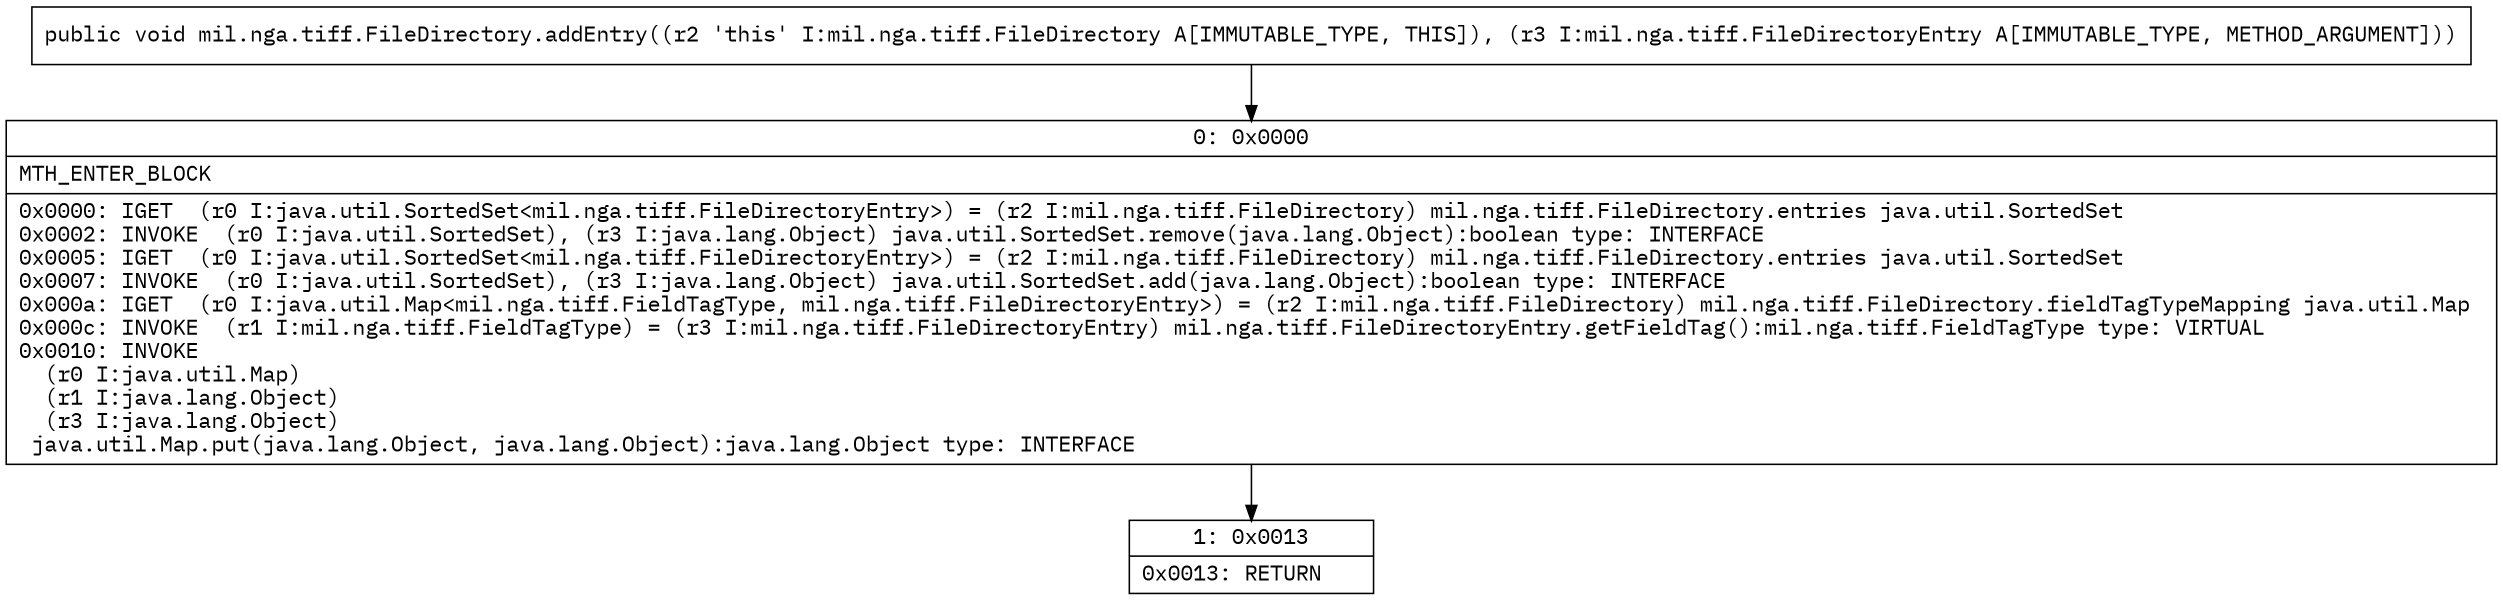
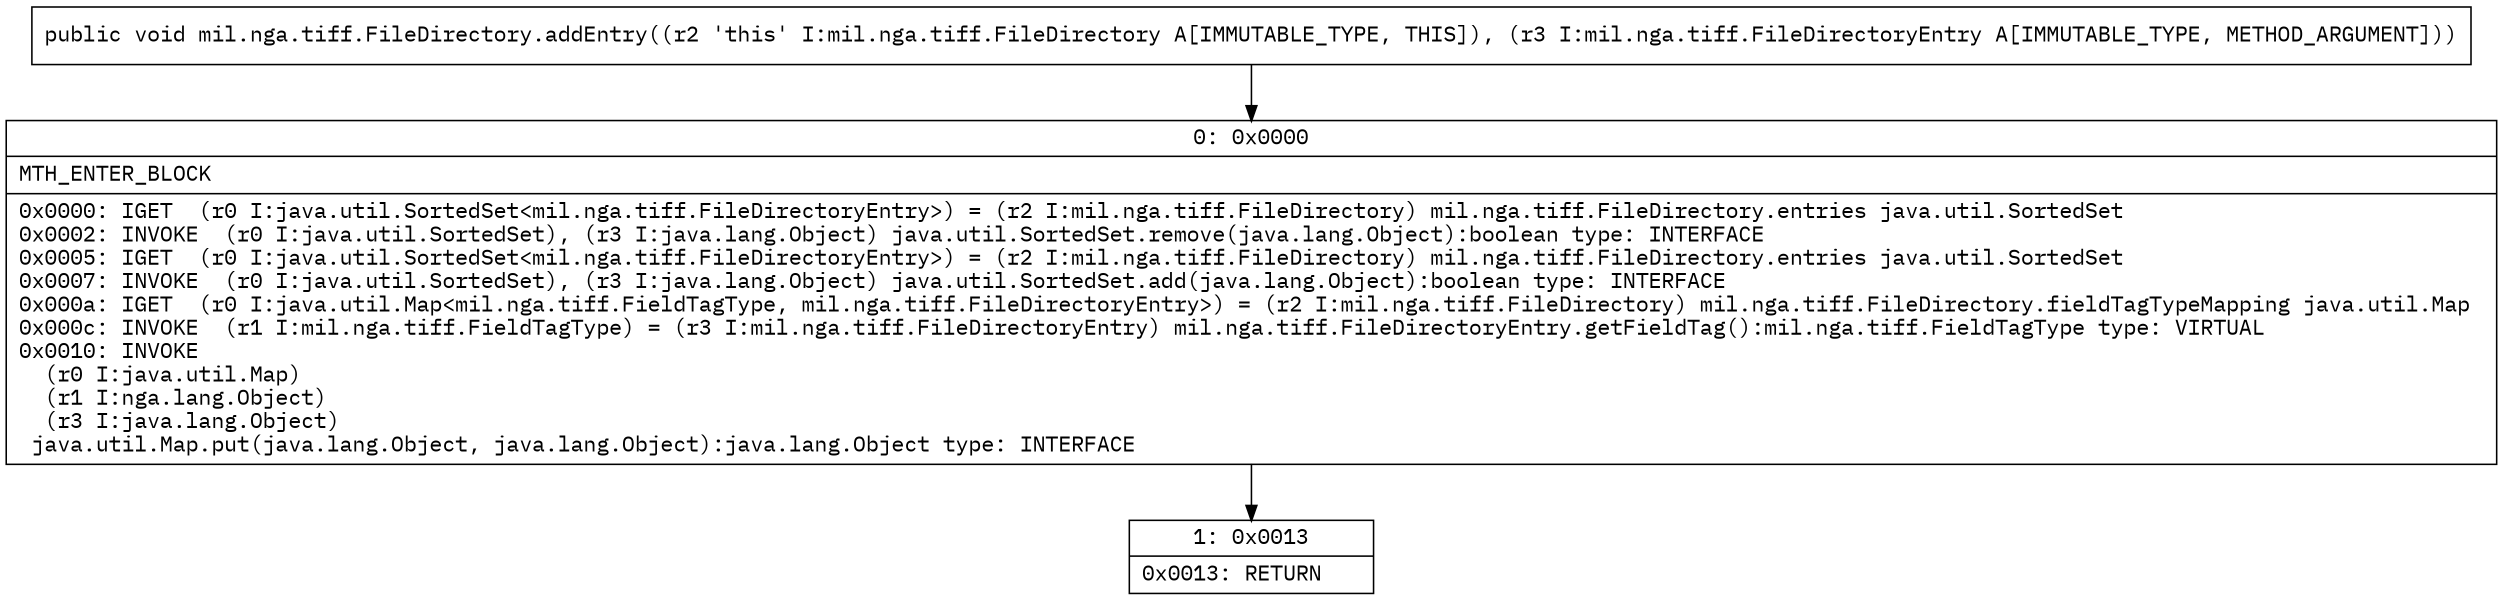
node "0: 0x0000": text "(r1 I:java.lang.Object)" -> "(r1 I:nga.lang.Object)"
